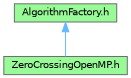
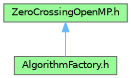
edge "ZeroCrossingOpenMP.h" -> "AlgorithmFactory.h": reversed
